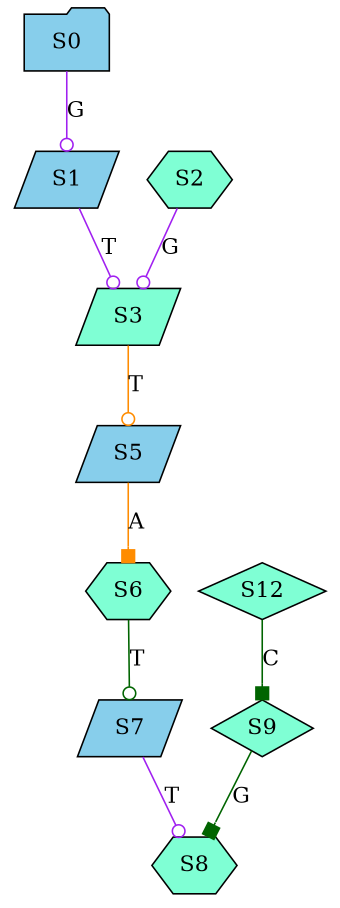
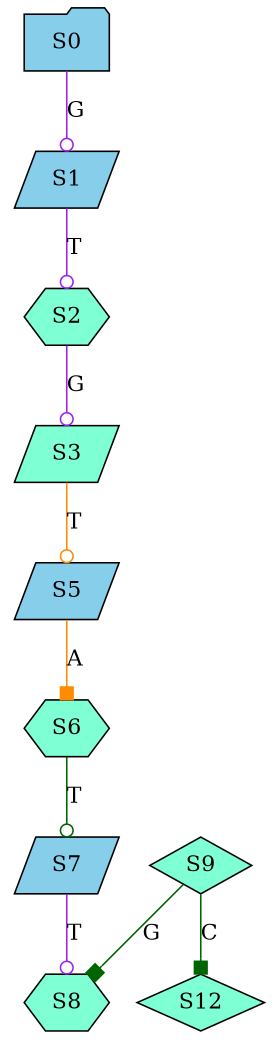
edge "S1" -> "S3": now "S1" -> "S2"
edge "S12" -> "S9": reversed
